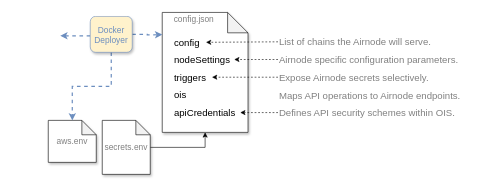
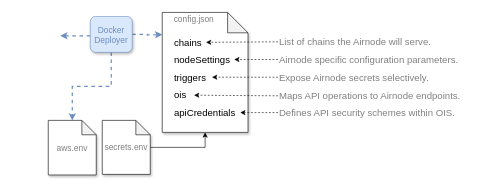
node "Docker Deployer": fillcolor #fff2cc -> #dae8fc
node "config": label "config" -> "chains"
edge "Maps API operations to Airnode endpoints." -> "ois": added
node "aws.env": size 48x42 -> 48x55
